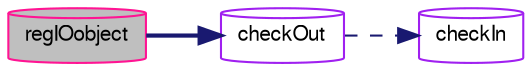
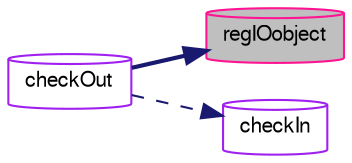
edge "regIOobject" -> "checkOut": reversed
